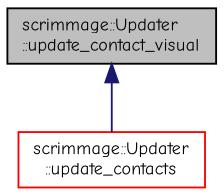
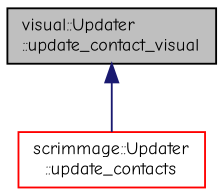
node "scrimmage::Updater ::update_contact_visual": label "scrimmage::Updater ::update_contact_visual" -> "visual::Updater ::update_contact_visual"
